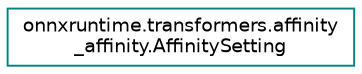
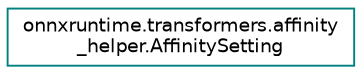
node "onnxruntime.transformers.affinity _affinity.AffinitySetting": label "onnxruntime.transformers.affinity _affinity.AffinitySetting" -> "onnxruntime.transformers.affinity _helper.AffinitySetting"
